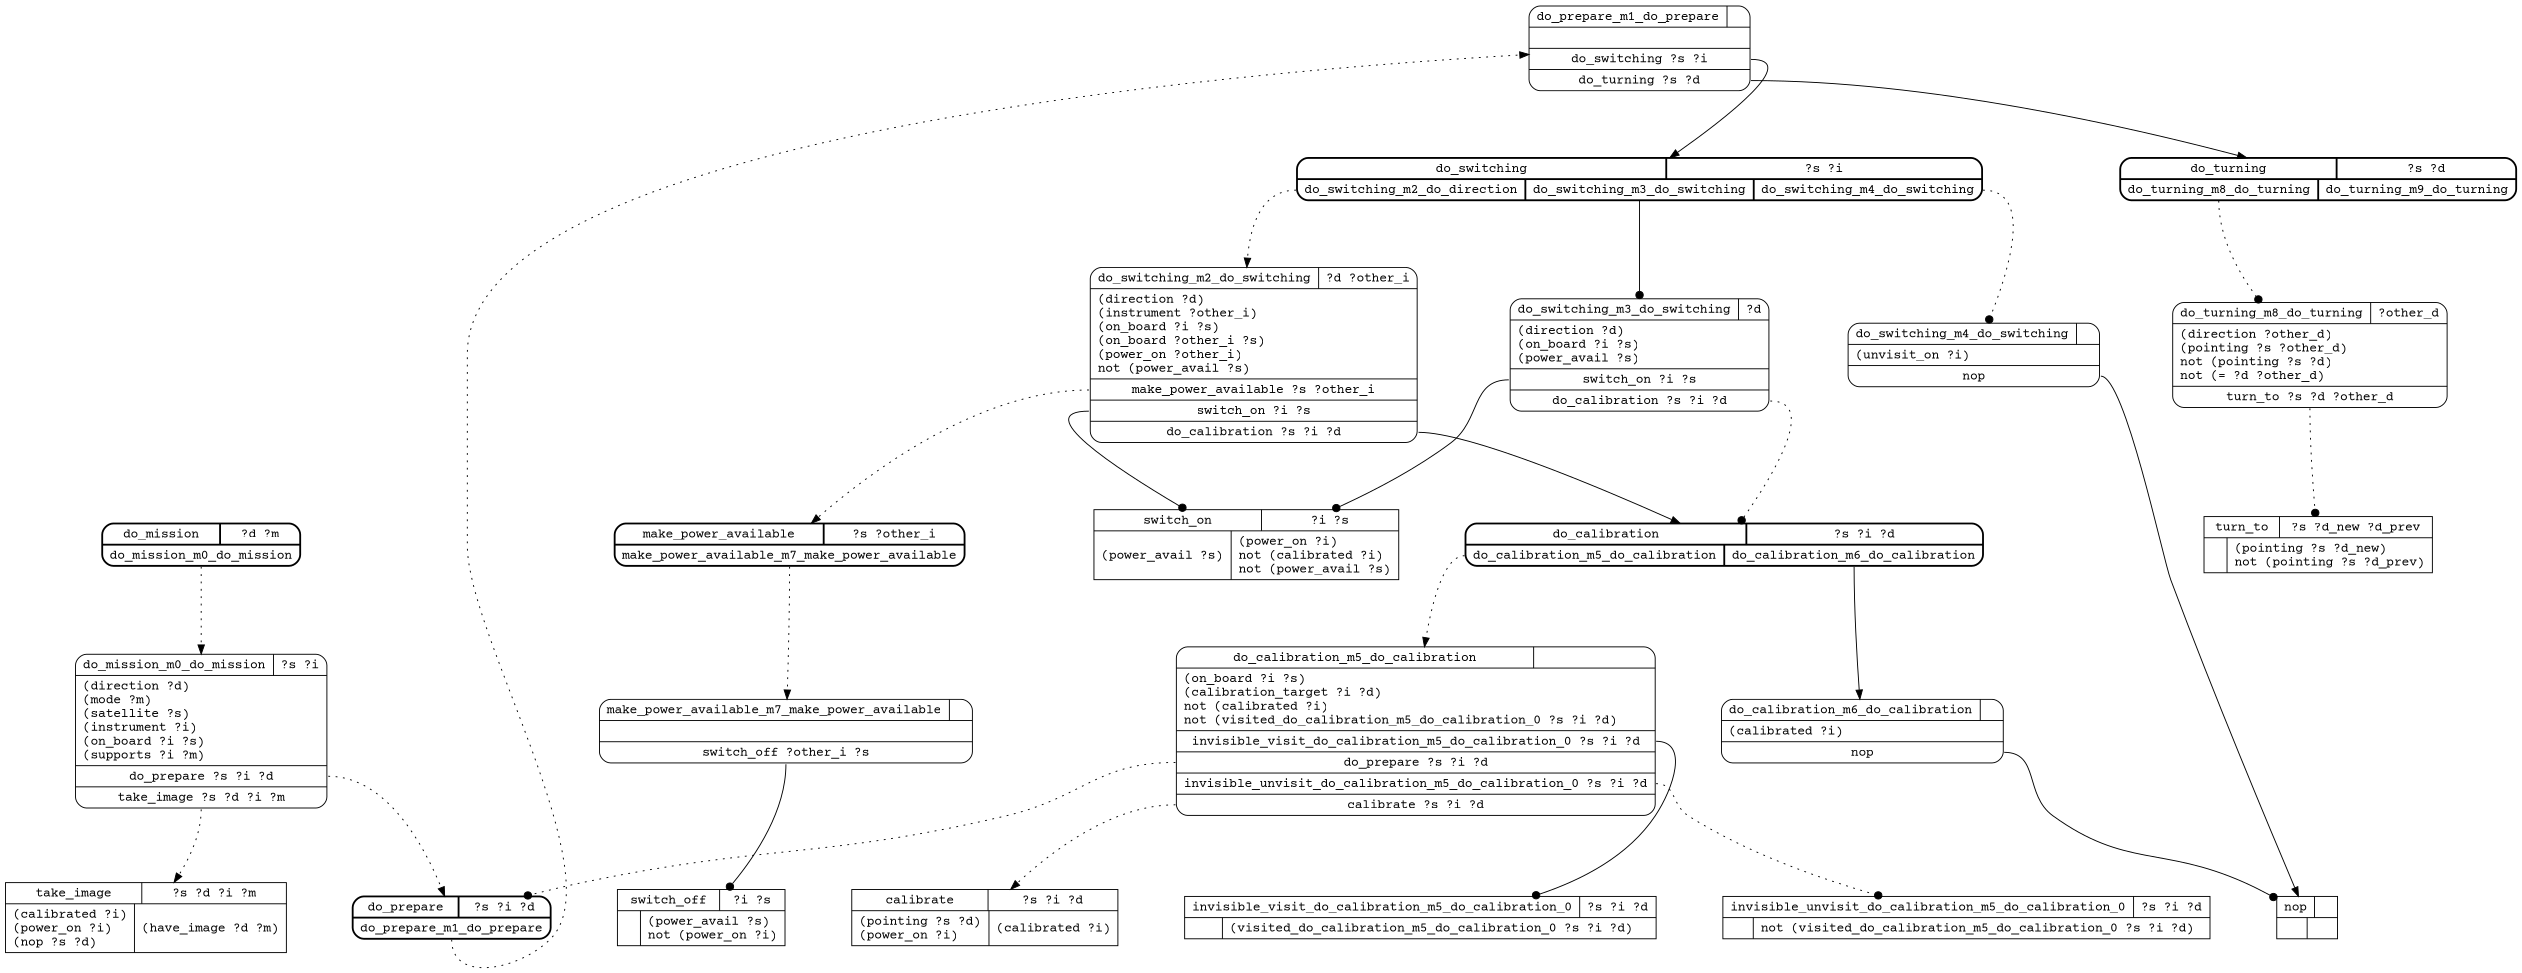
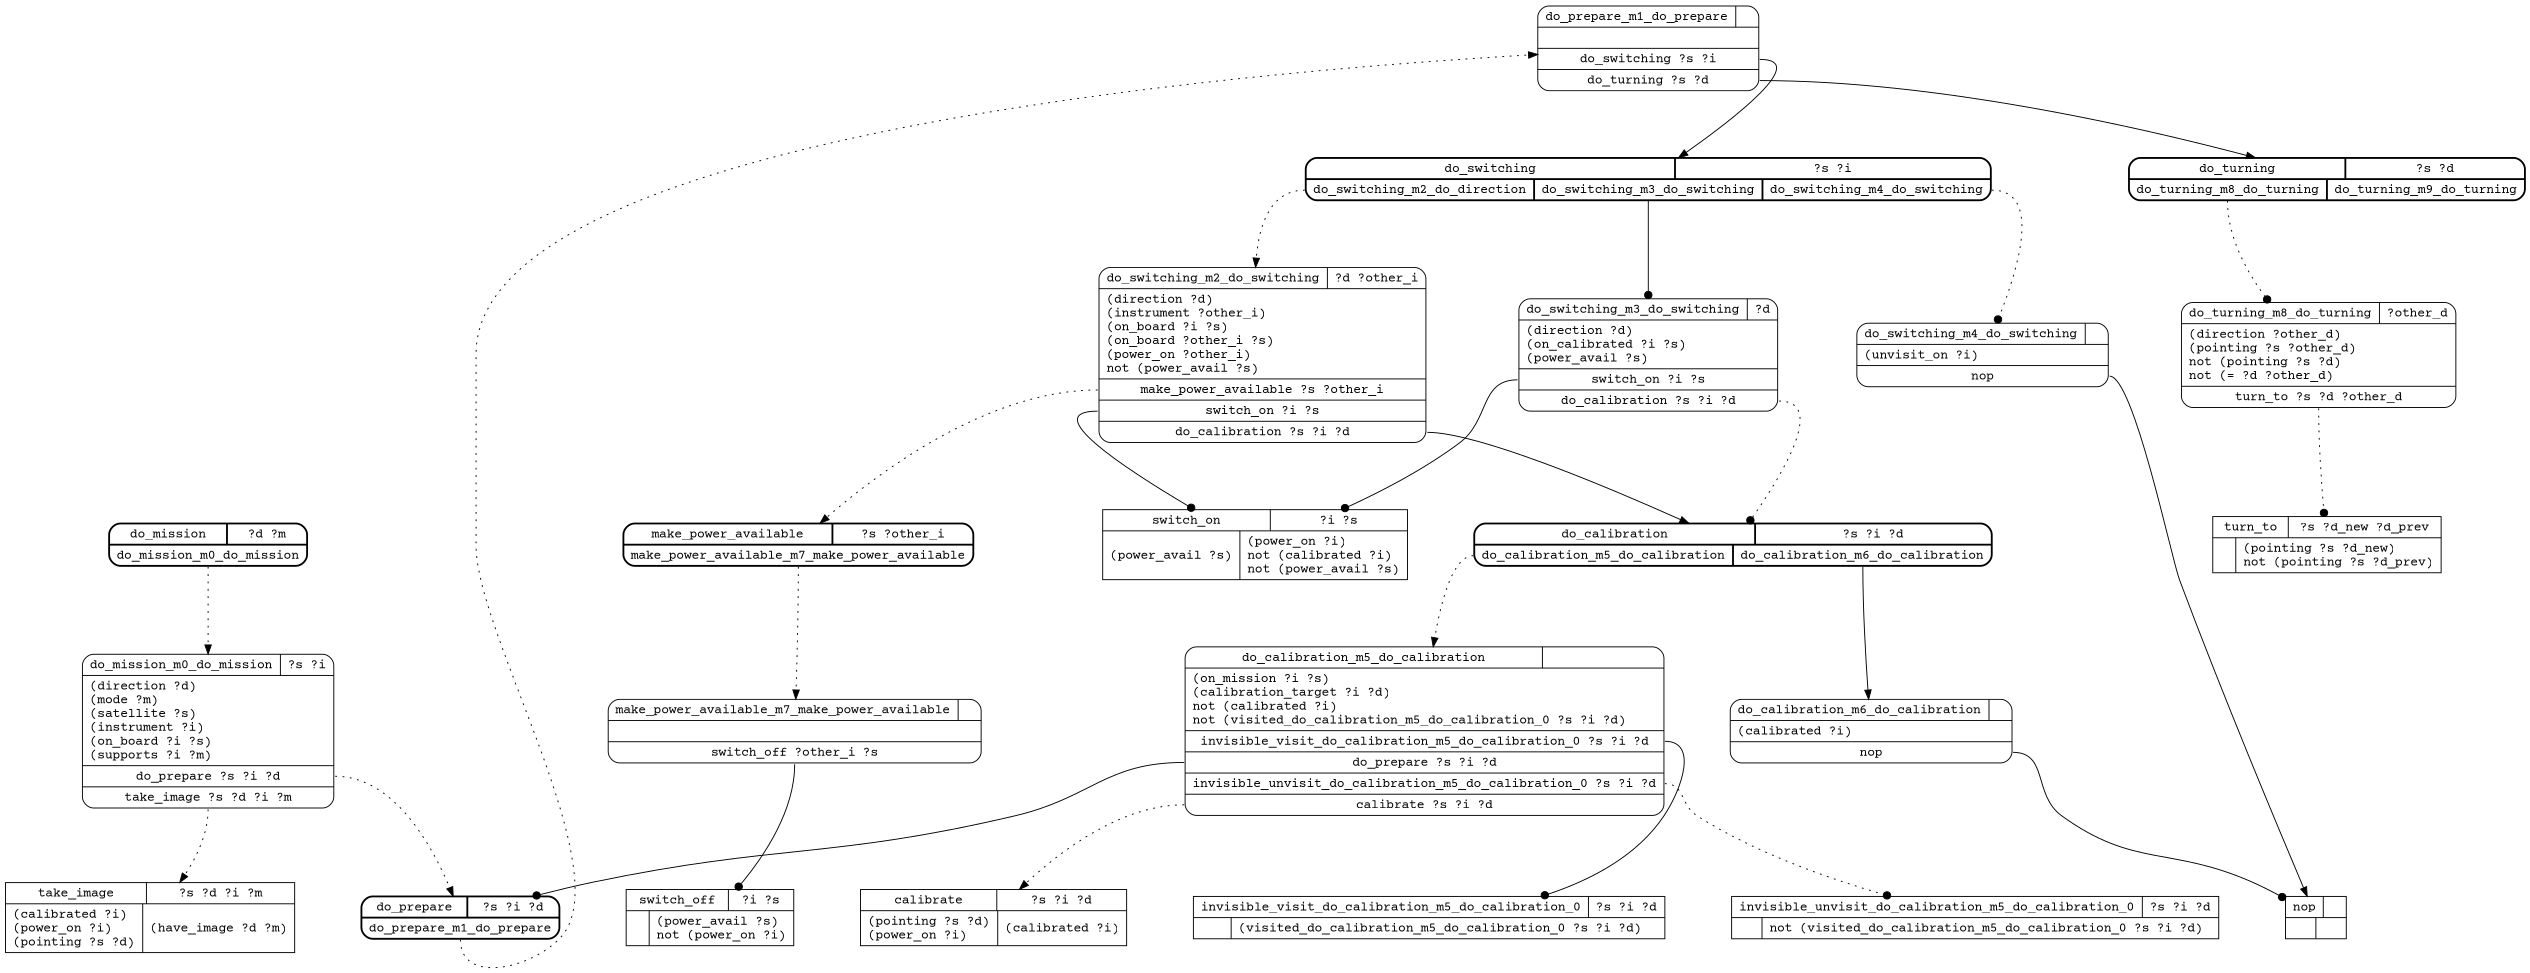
node "do_switching_m3_do_switching": text "(on_board ?i ?s)" -> "(on_calibrated ?i ?s)"
node "do_calibration_m5_do_calibration": text "(on_board ?i ?s)" -> "(on_mission ?i ?s)"
edge "do_calibration_m5_do_calibration" -> "do_prepare": style dotted -> solid
node "take_image": text "(nop ?s ?d)" -> "(pointing ?s ?d)"
